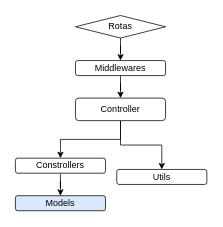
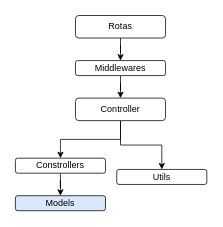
node "Rotas": shape diamond -> rounded rectangle
